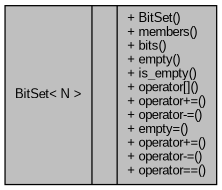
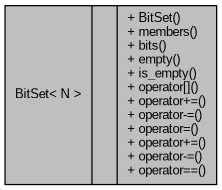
node "BitSet< N >": text "+ empty=()" -> "+ operator=()"
